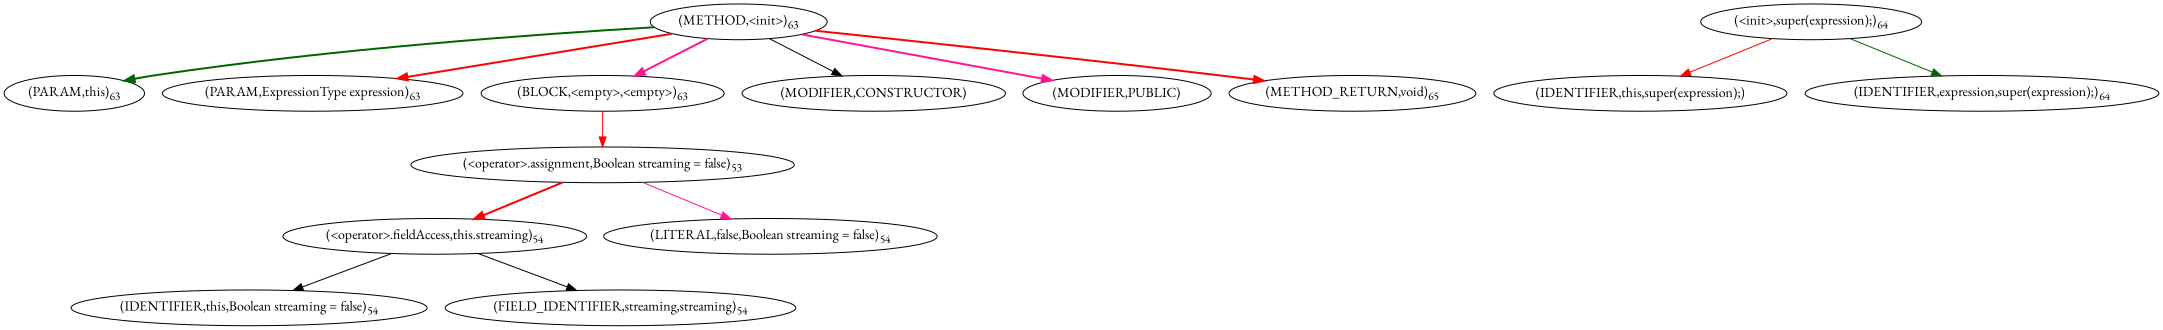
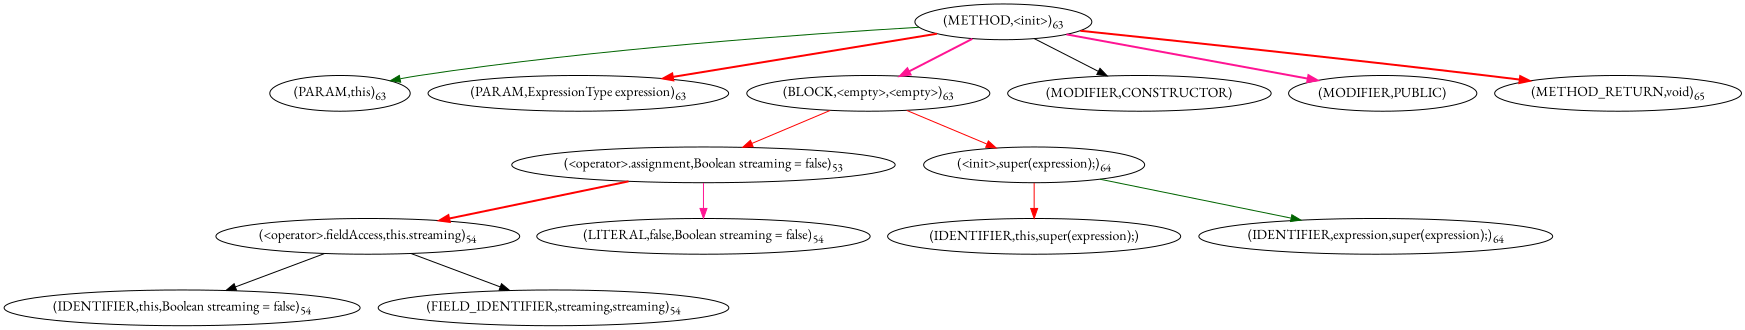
edge "(METHOD,<init>)" -> "(PARAM,this)": style bold -> solid
edge "(BLOCK,<empty>,<empty>)" -> "(<init>,super(expression);)": added
